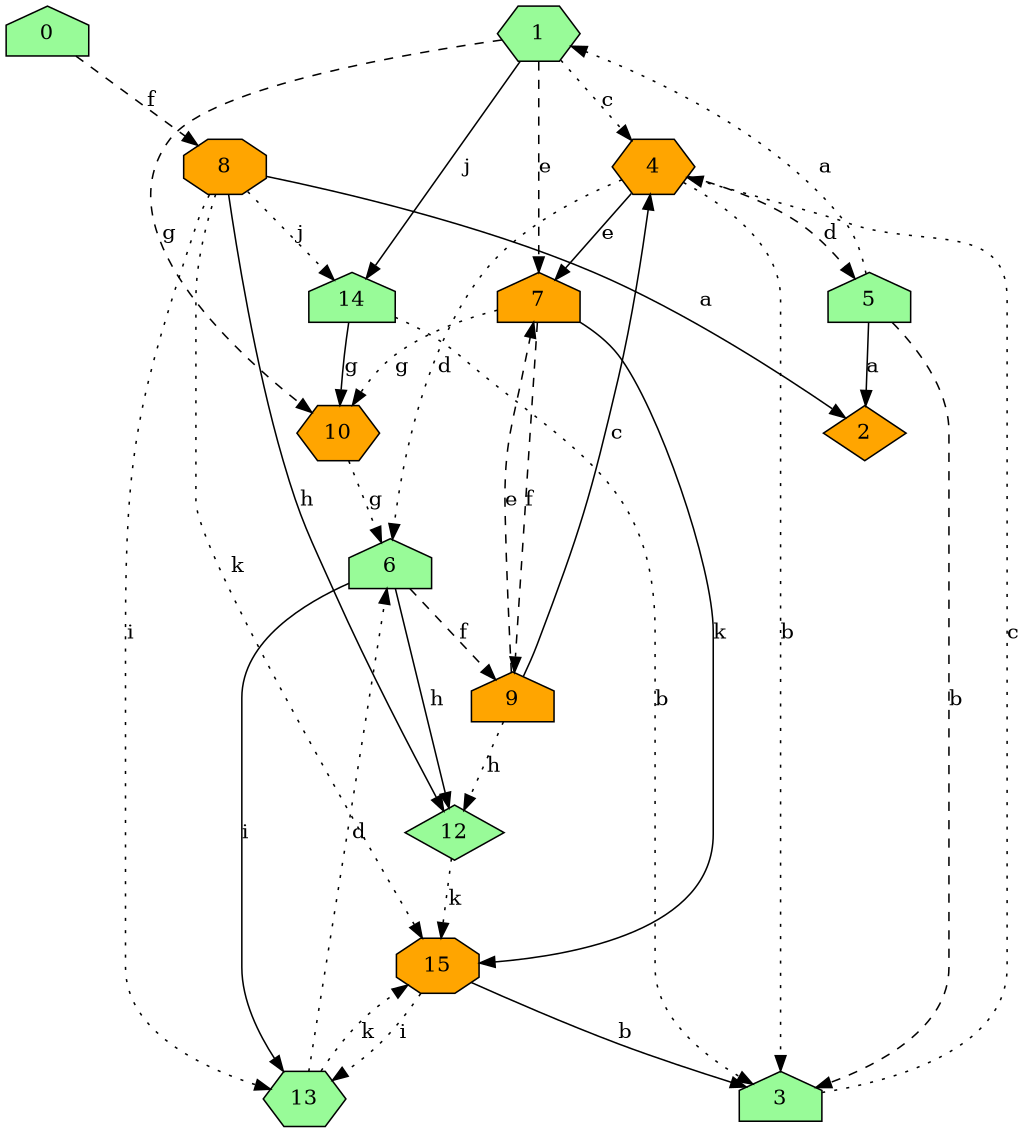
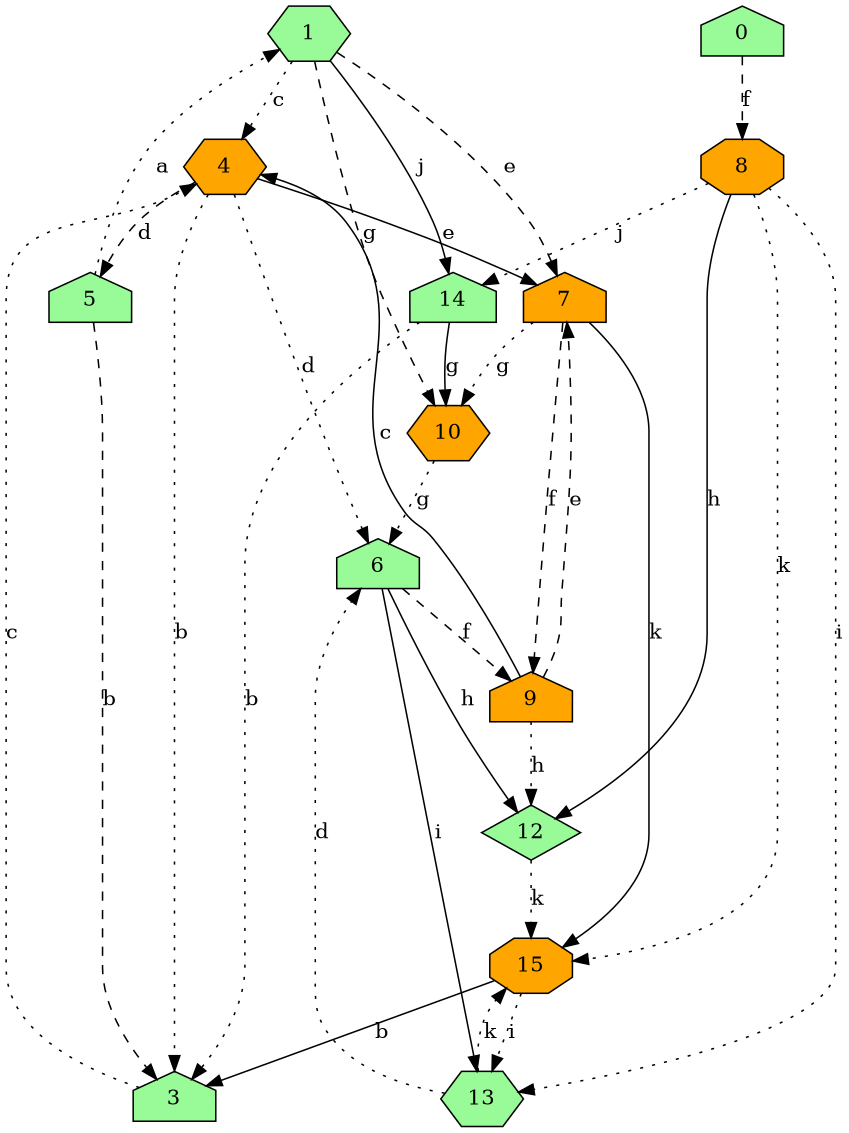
node "2": removed
